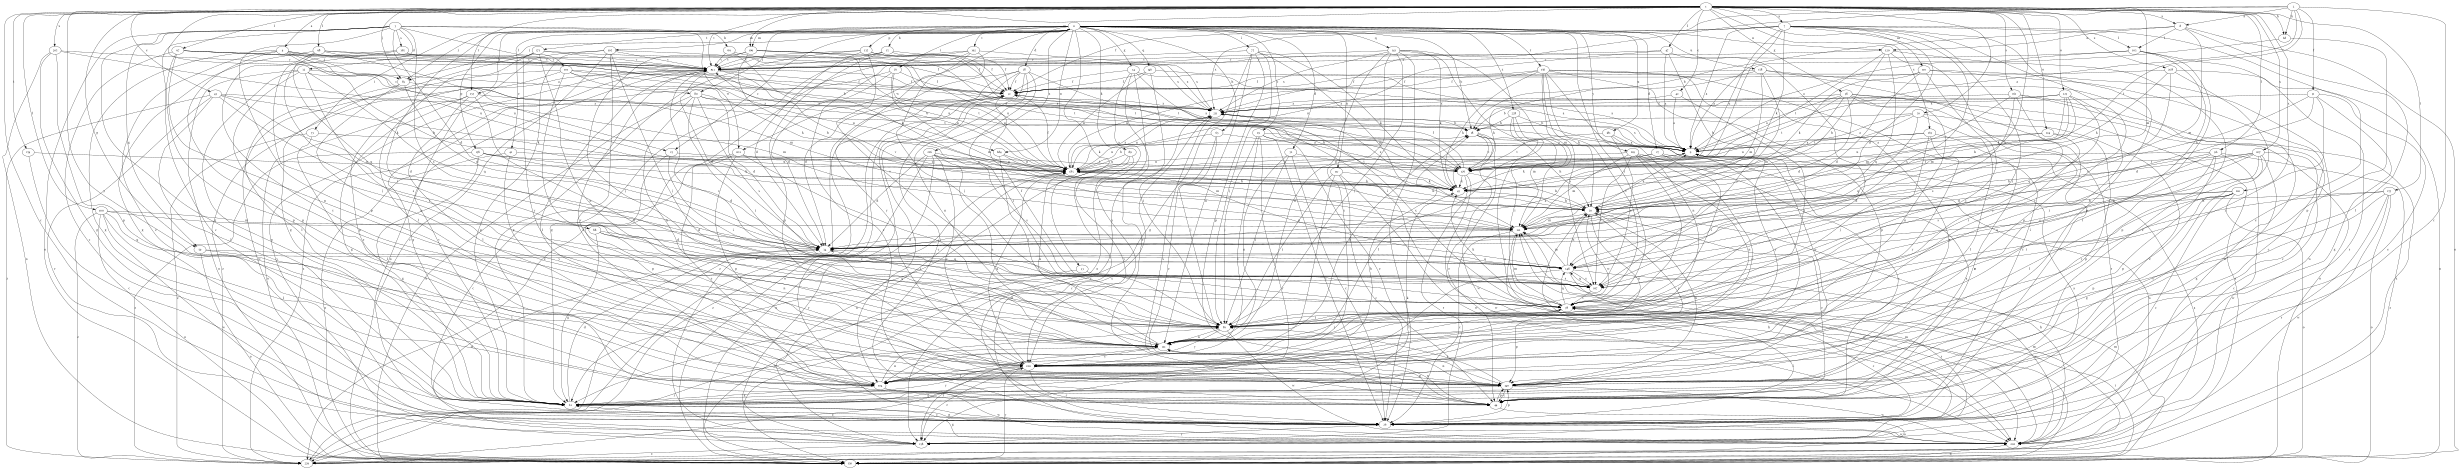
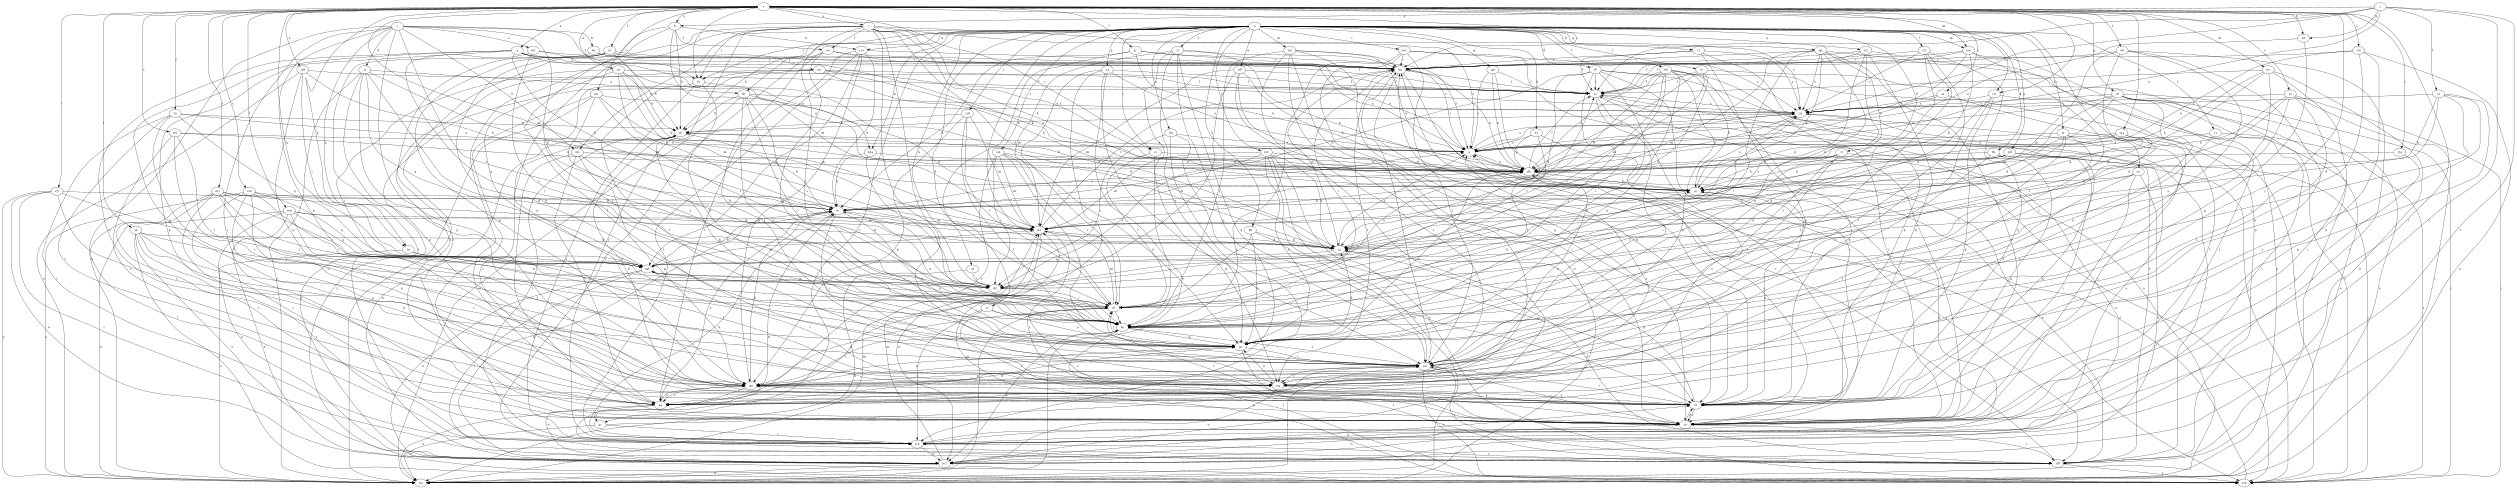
edge "125" -> "211": now "125" -> "52"
edge "44" -> "211": now "44" -> "41"
